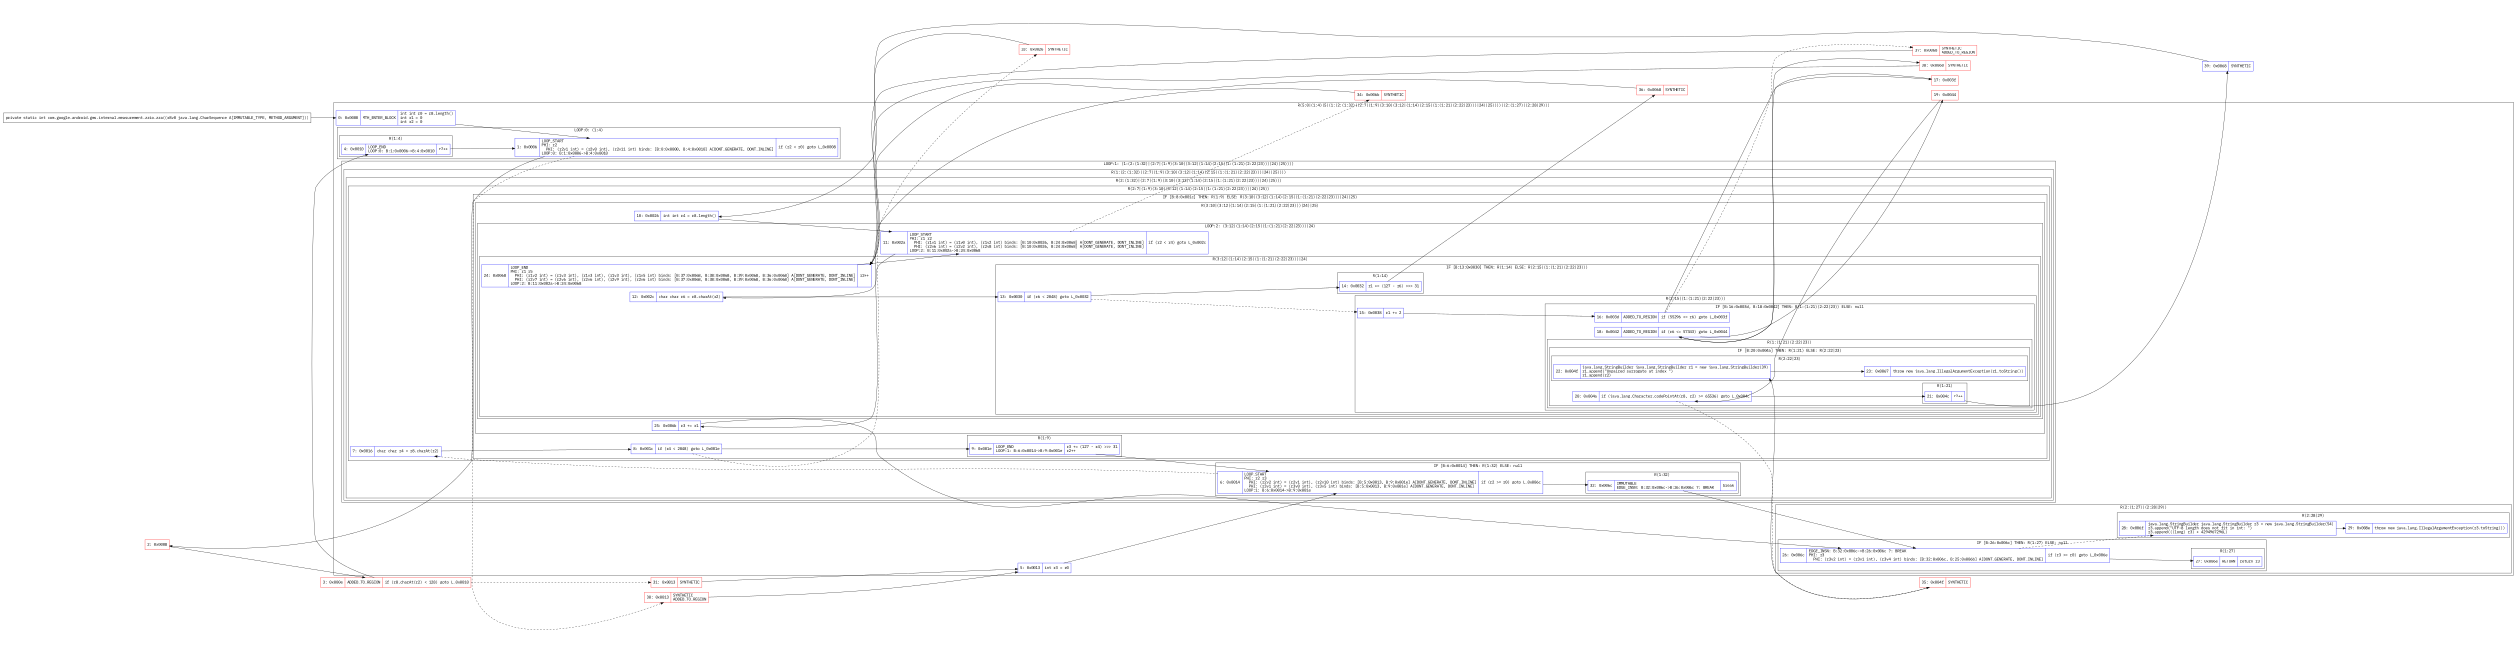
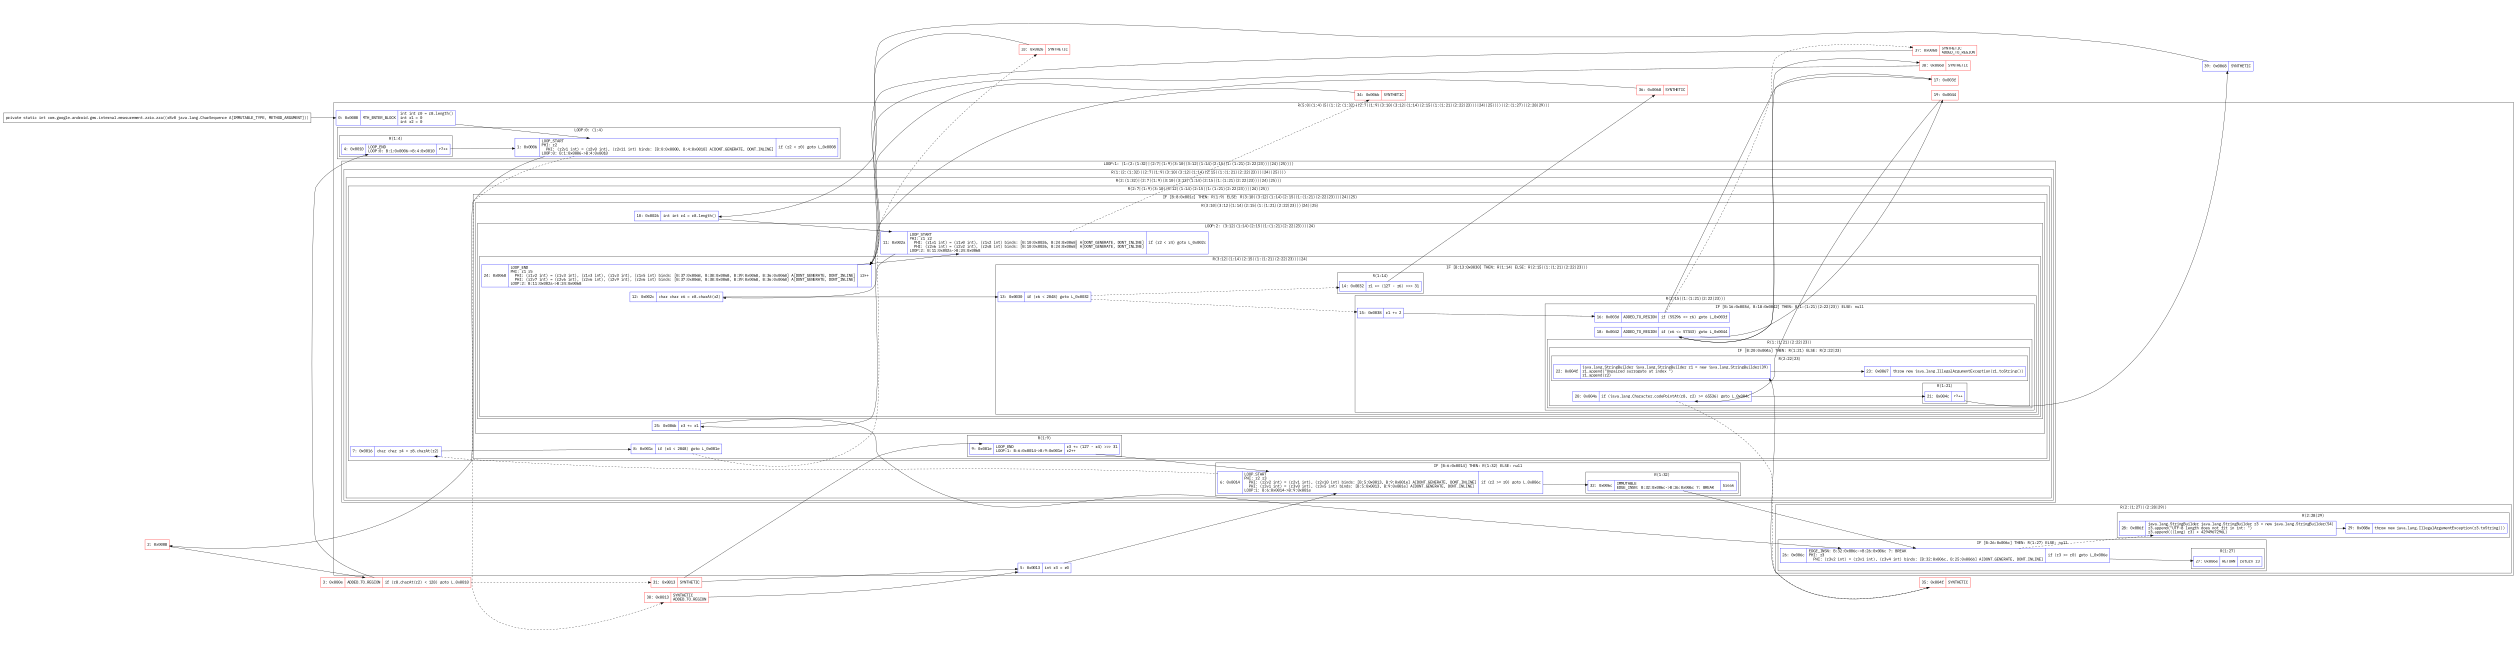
edge "13: 0x0030" -> "14: 0x0032": style solid -> dashed
edge "8: 0x001c" -> "9: 0x001e": now "31: 0x0013" -> "9: 0x001e"
